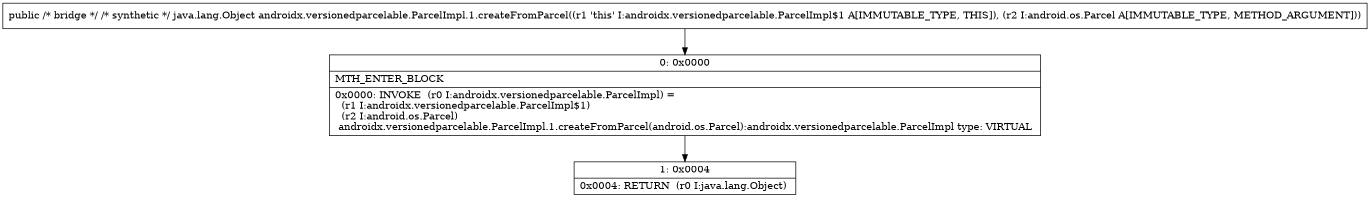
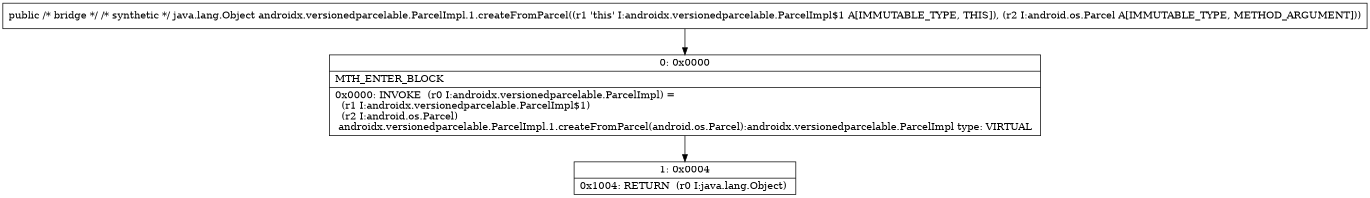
node "1: 0x0004": text "0x0004: RETURN  (r0 I:java.lang.Object)" -> "0x1004: RETURN  (r0 I:java.lang.Object)"
